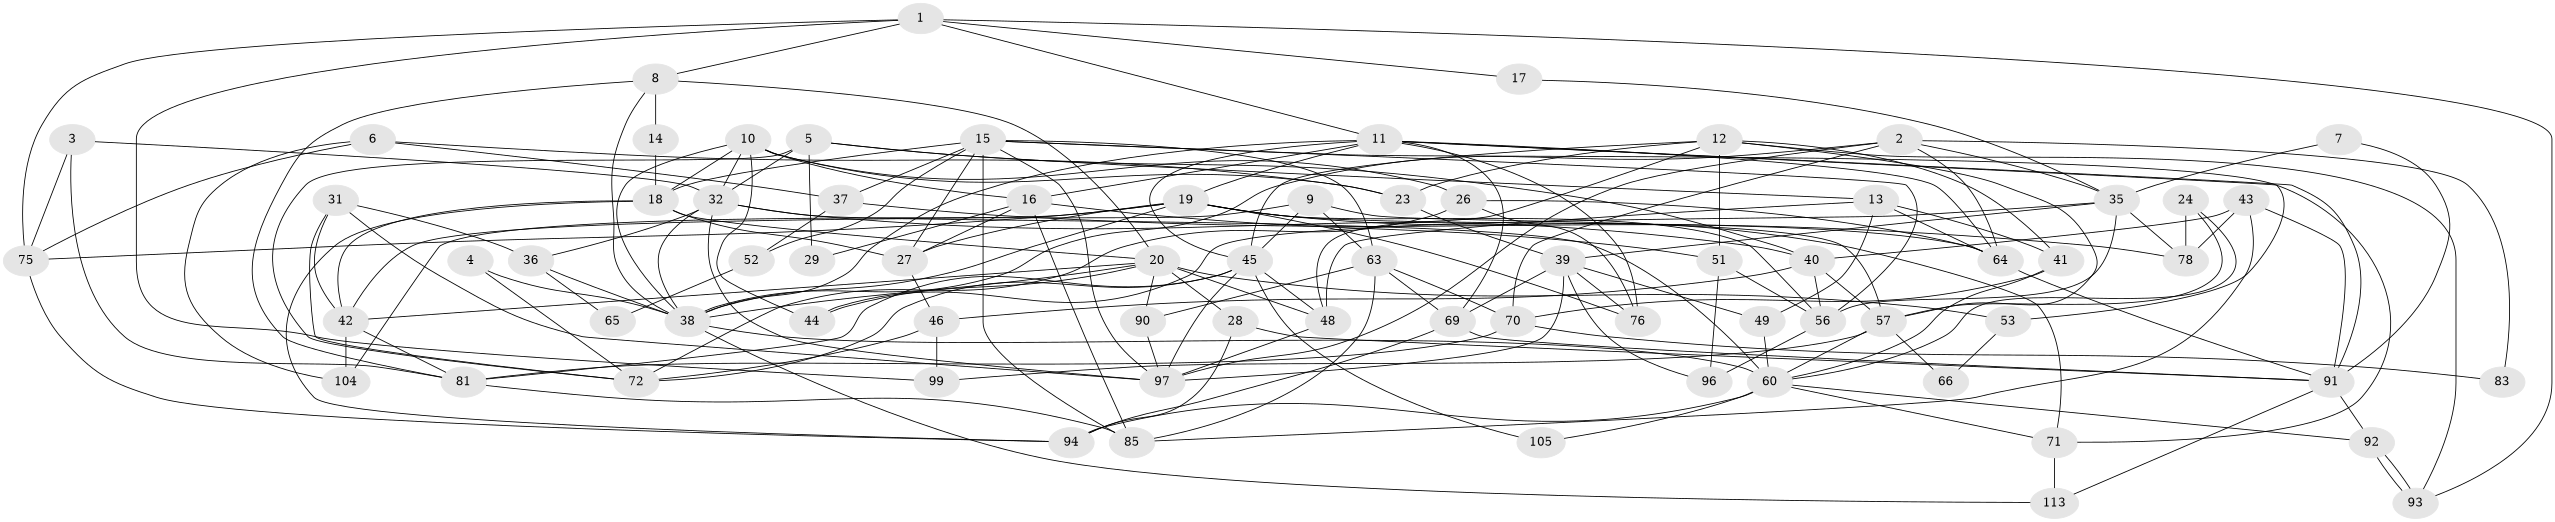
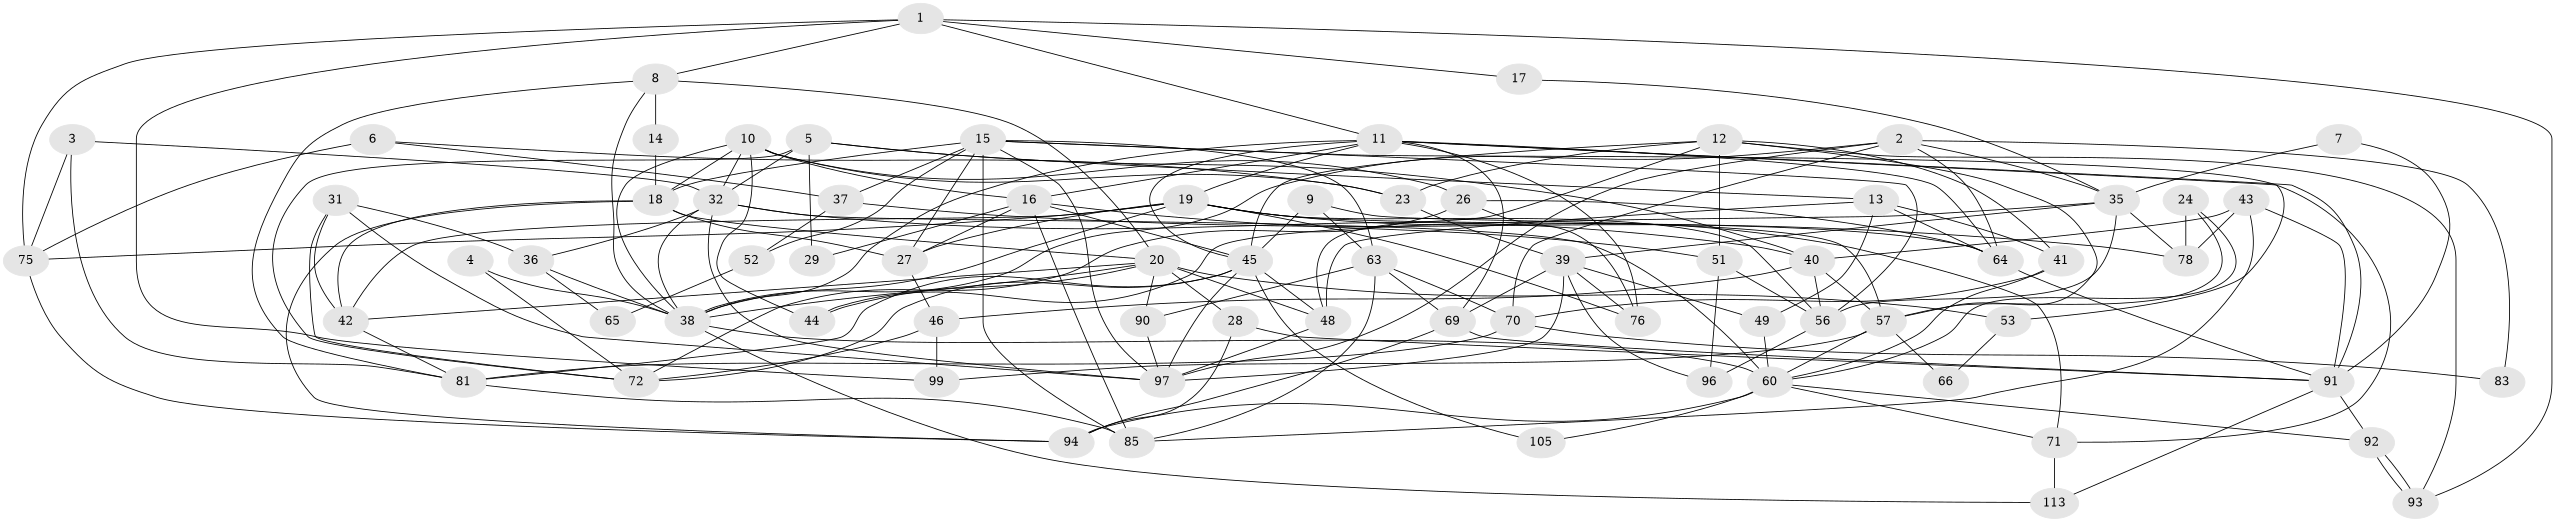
edge "16" -- "45": added
node "104": removed
